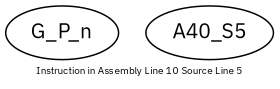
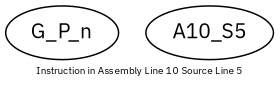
node "A40_S5": label "A40_S5" -> "A10_S5"
